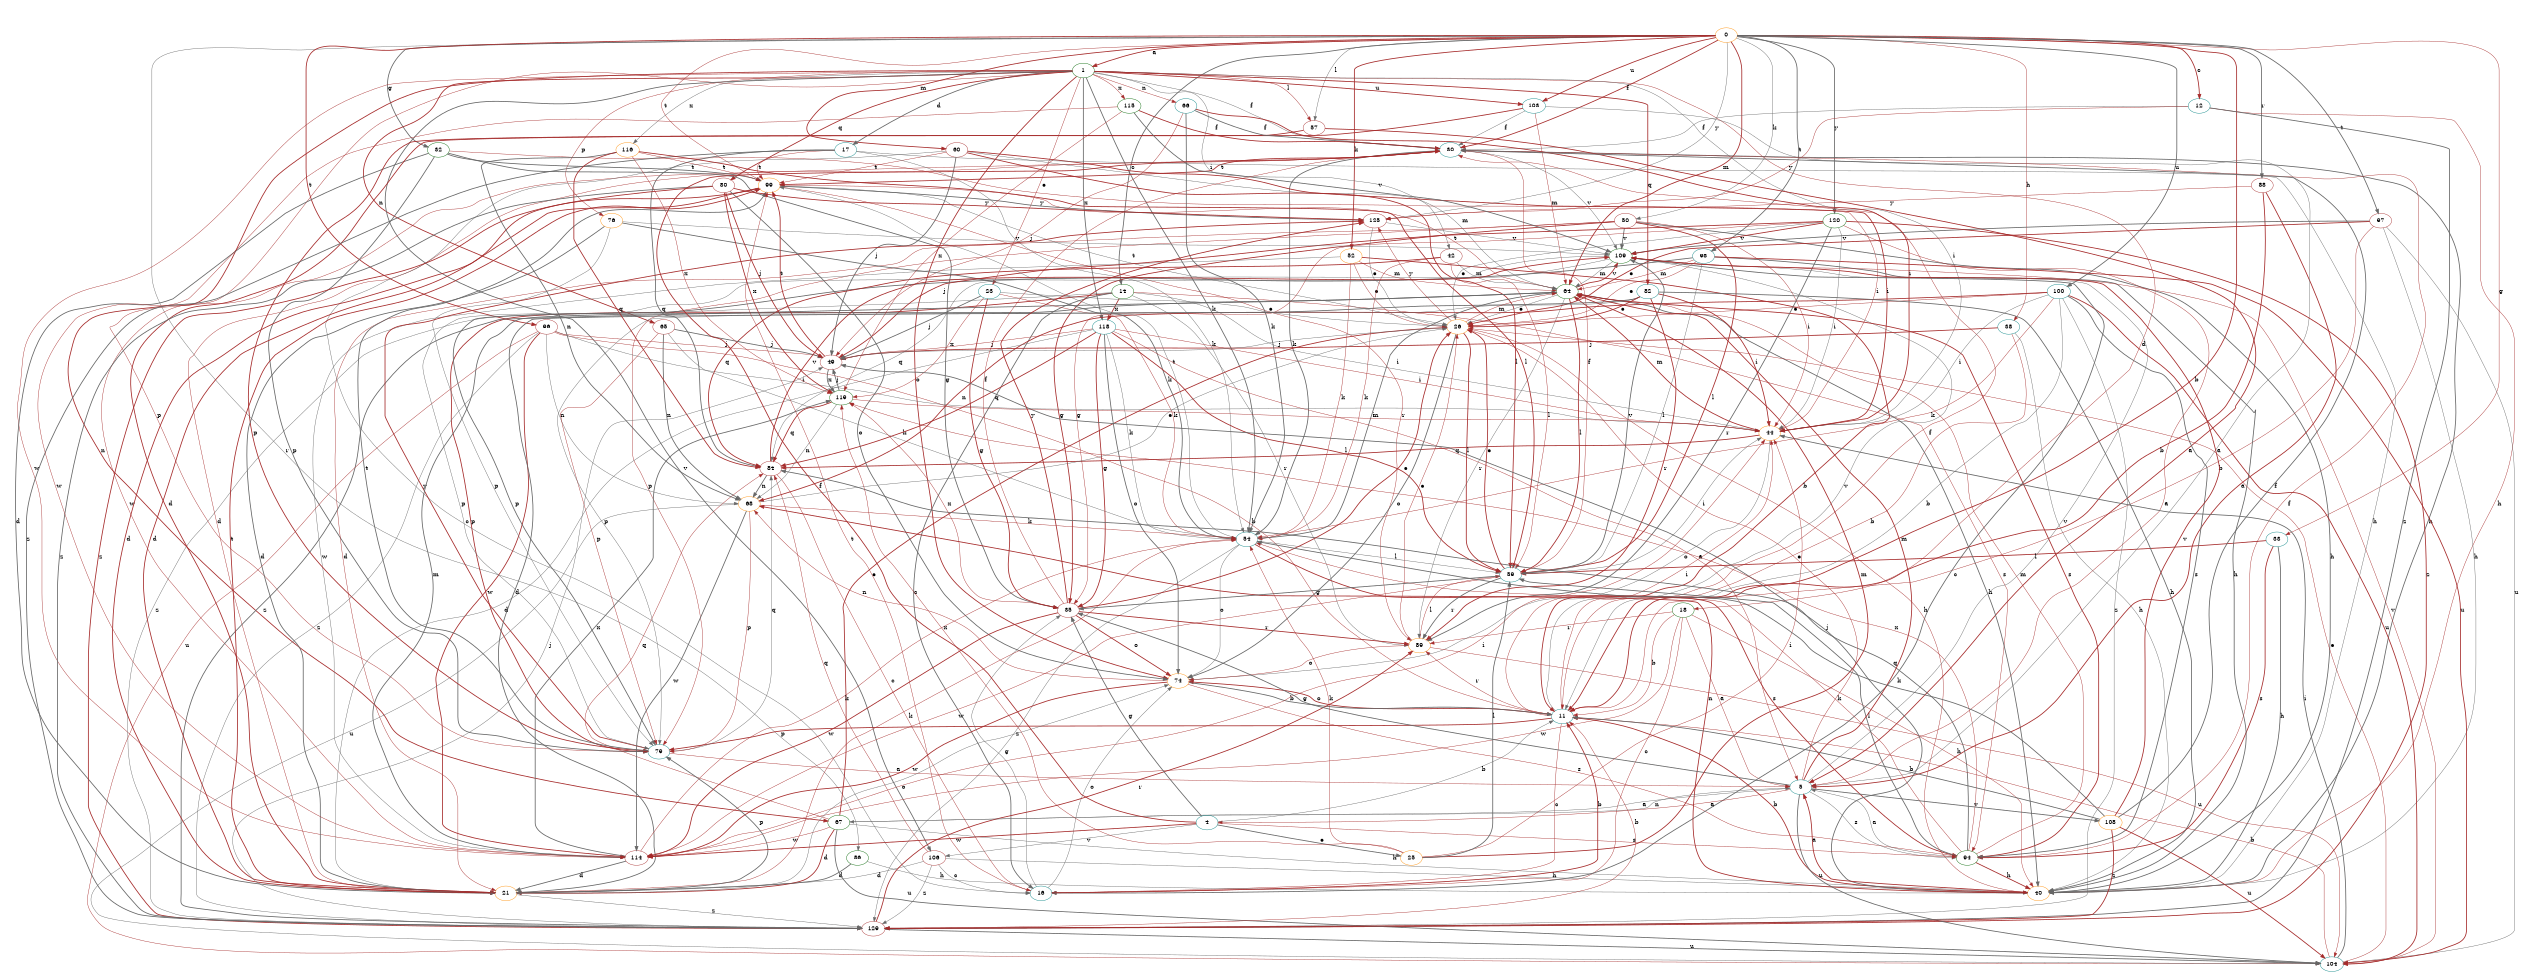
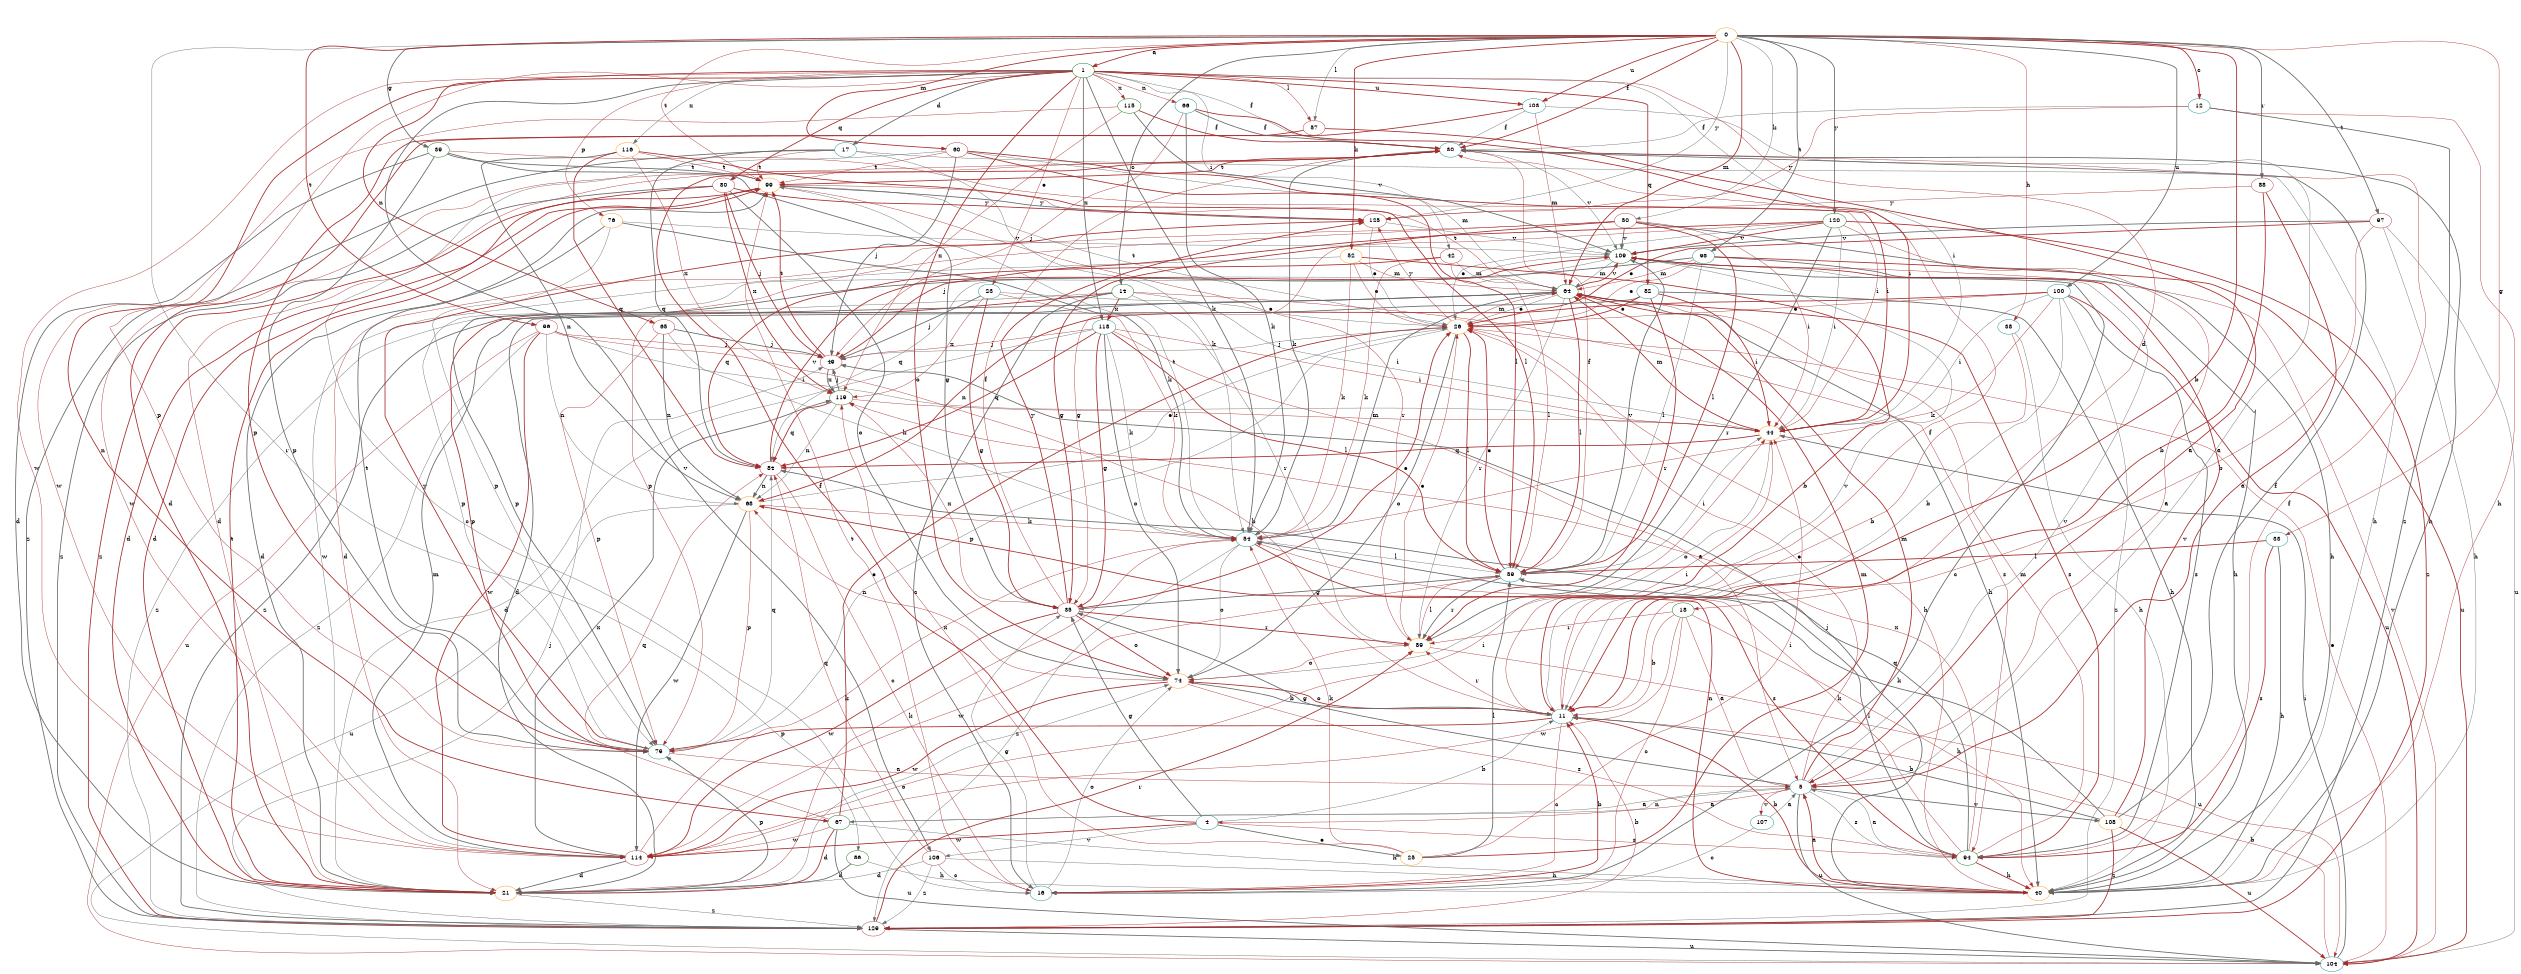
node "32": label "32" -> "39"
edge "38" -> "49": removed, label "j"
edge "82" -> "79": now "26" -> "79"
node "107": added
